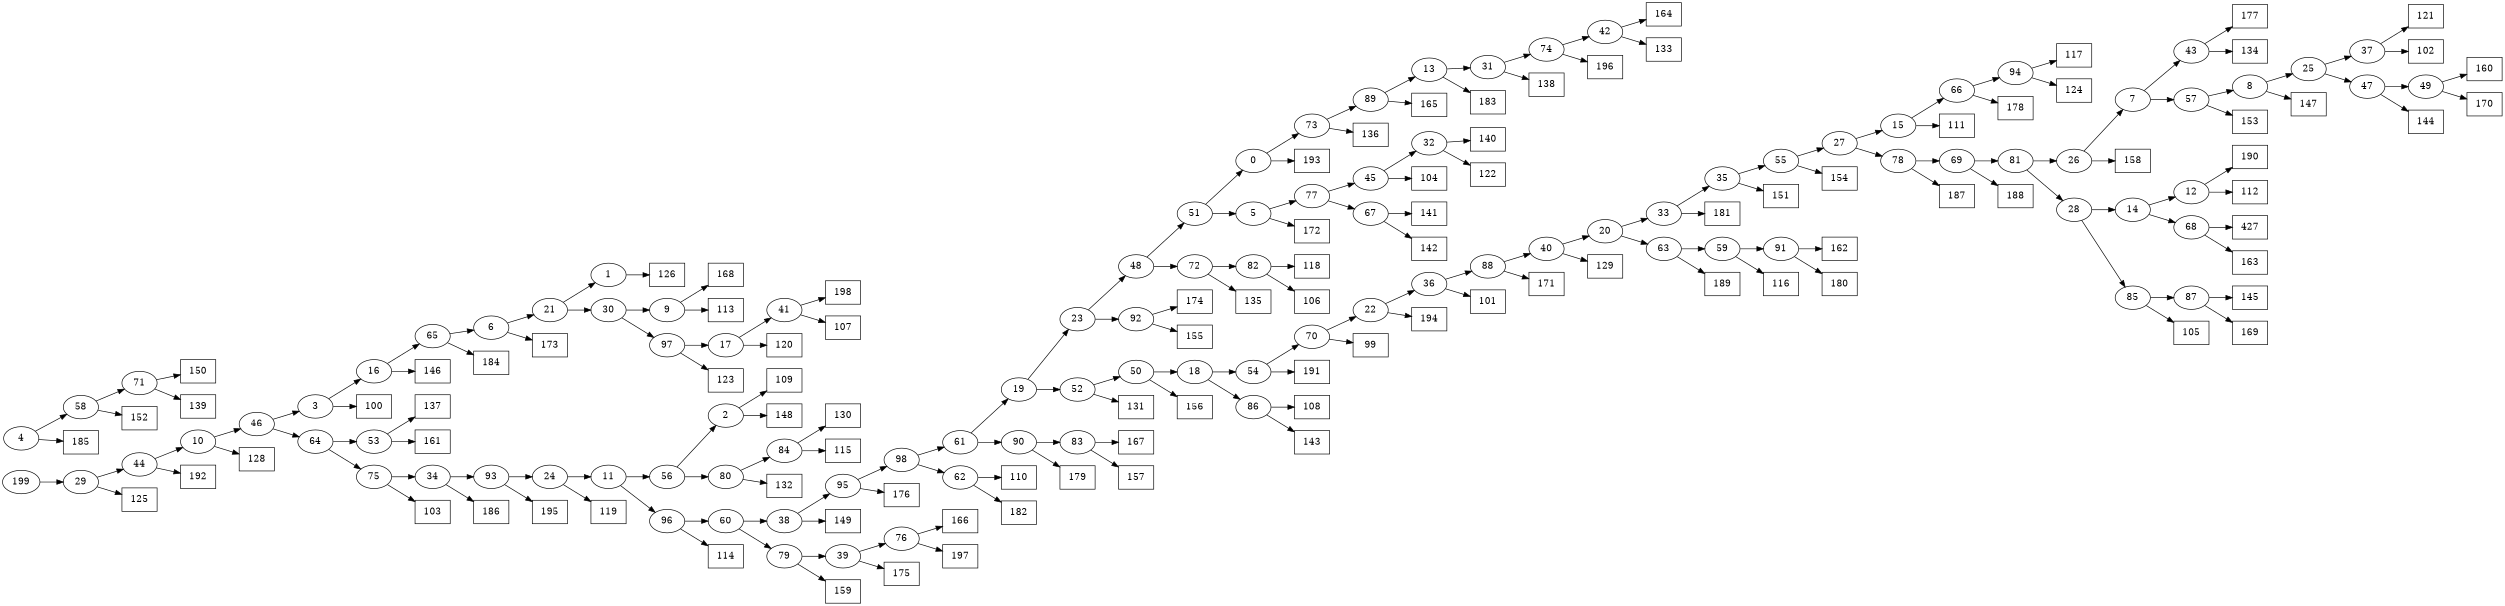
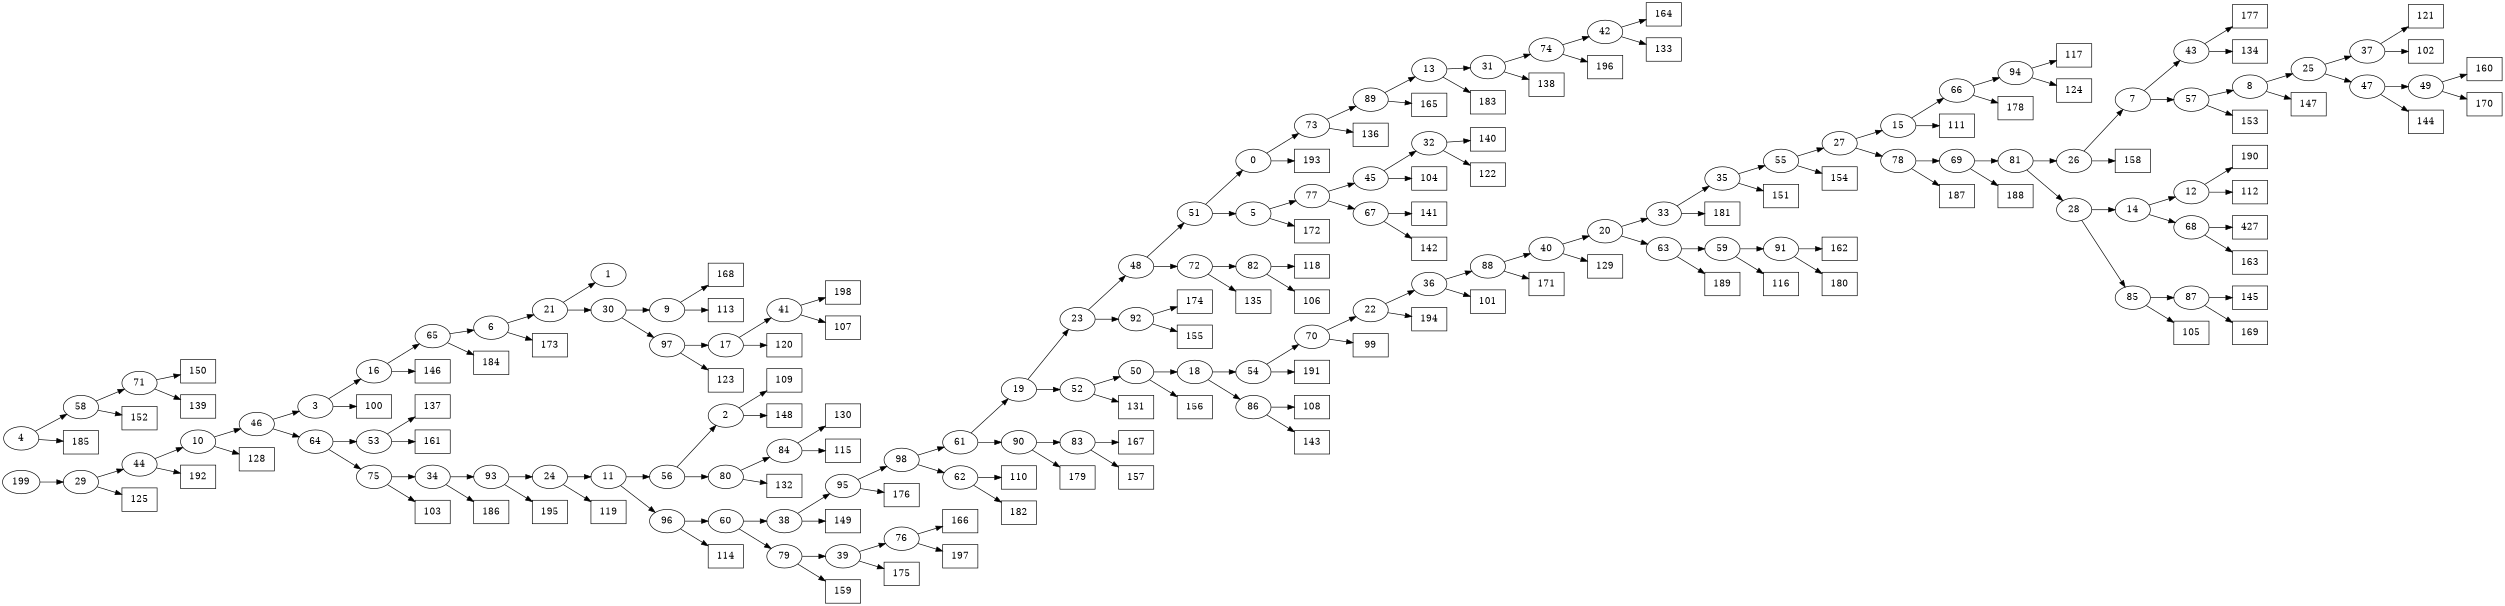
node "126": removed
